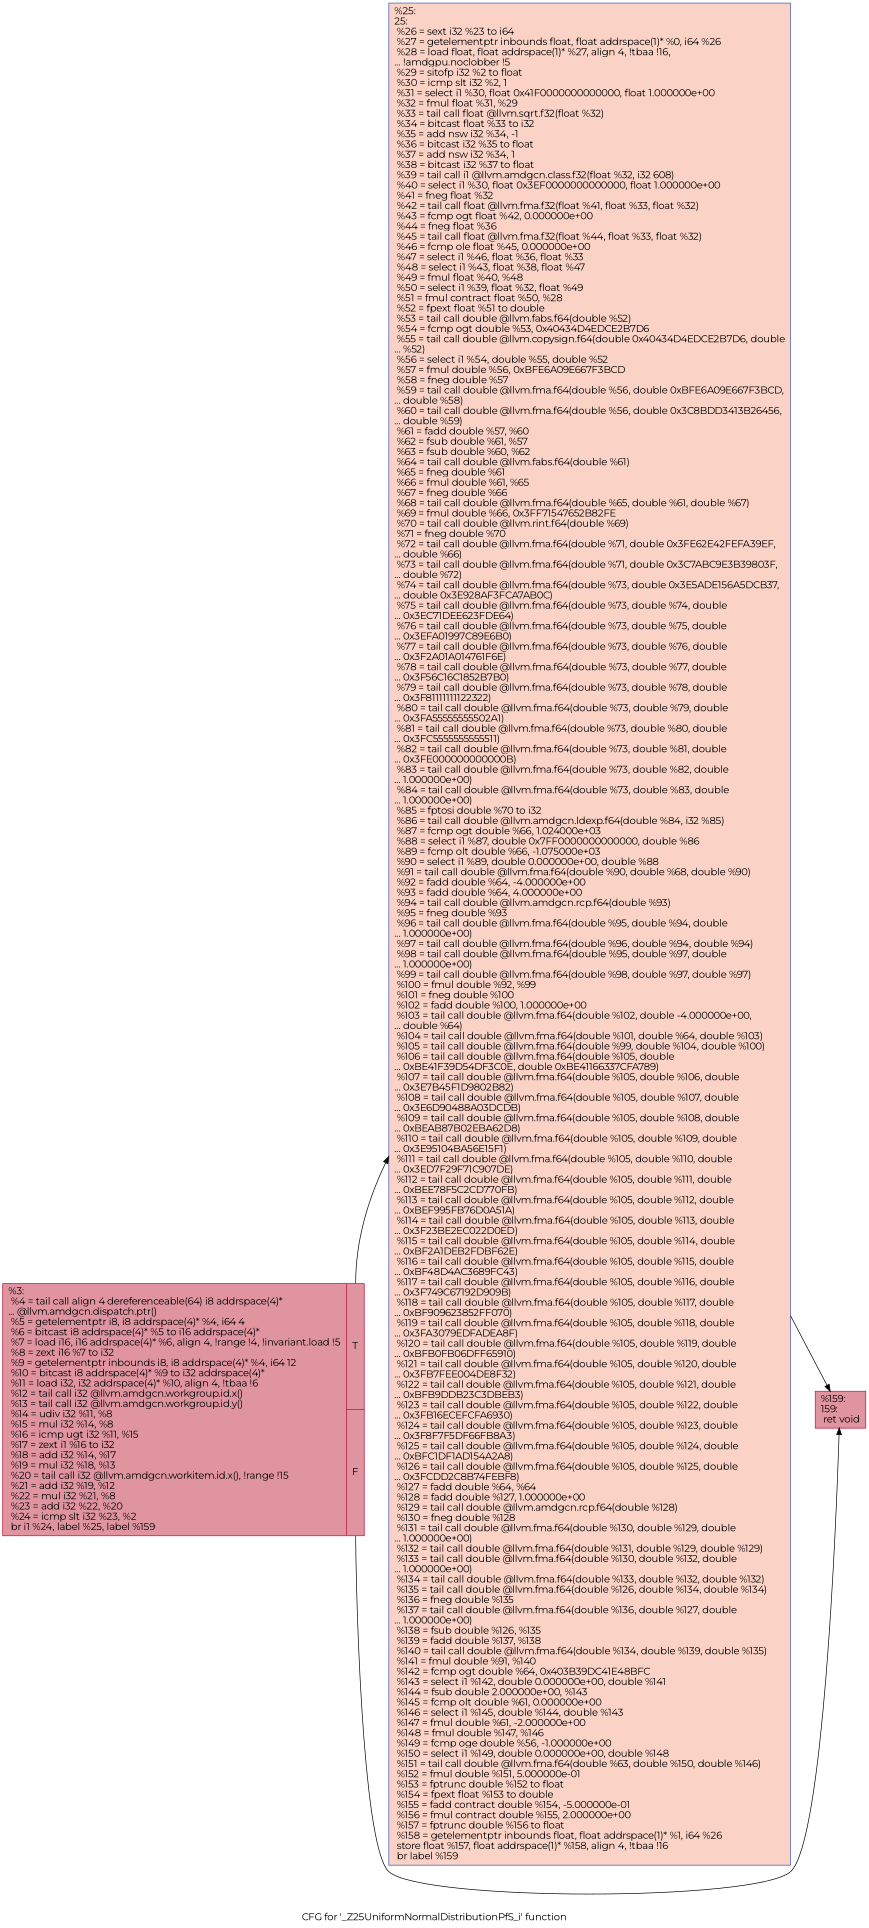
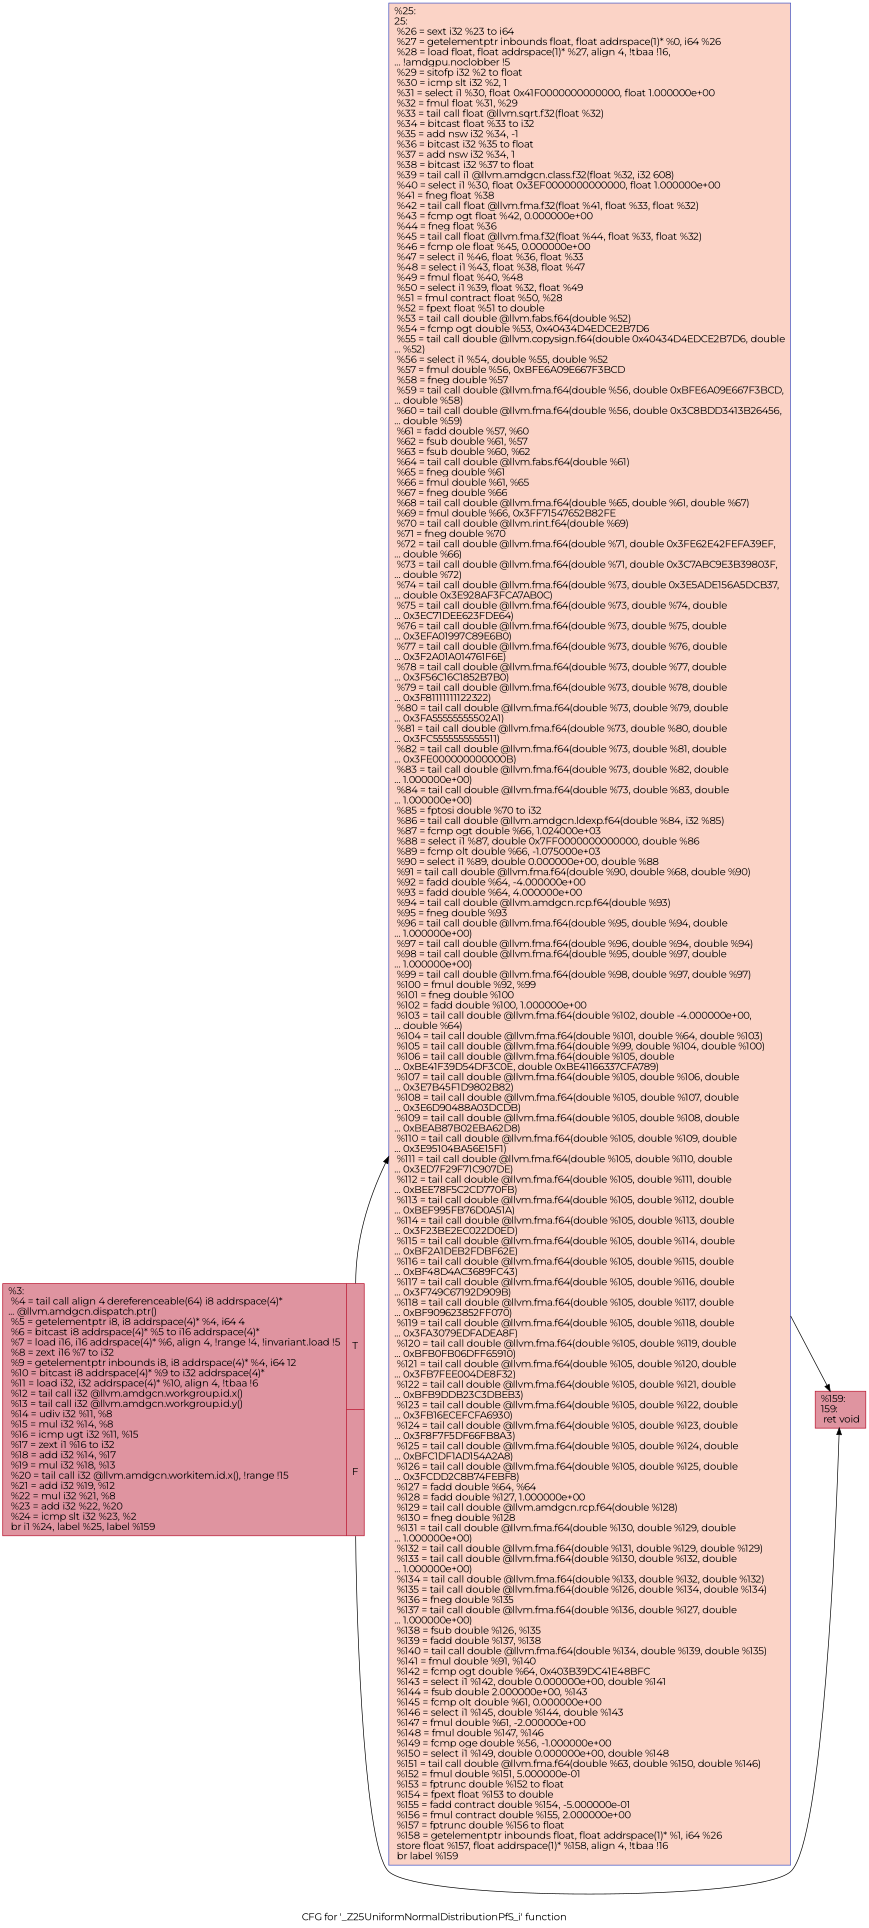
node "%25:": text "%41 = fneg float %32" -> "%41 = fneg float %38"
